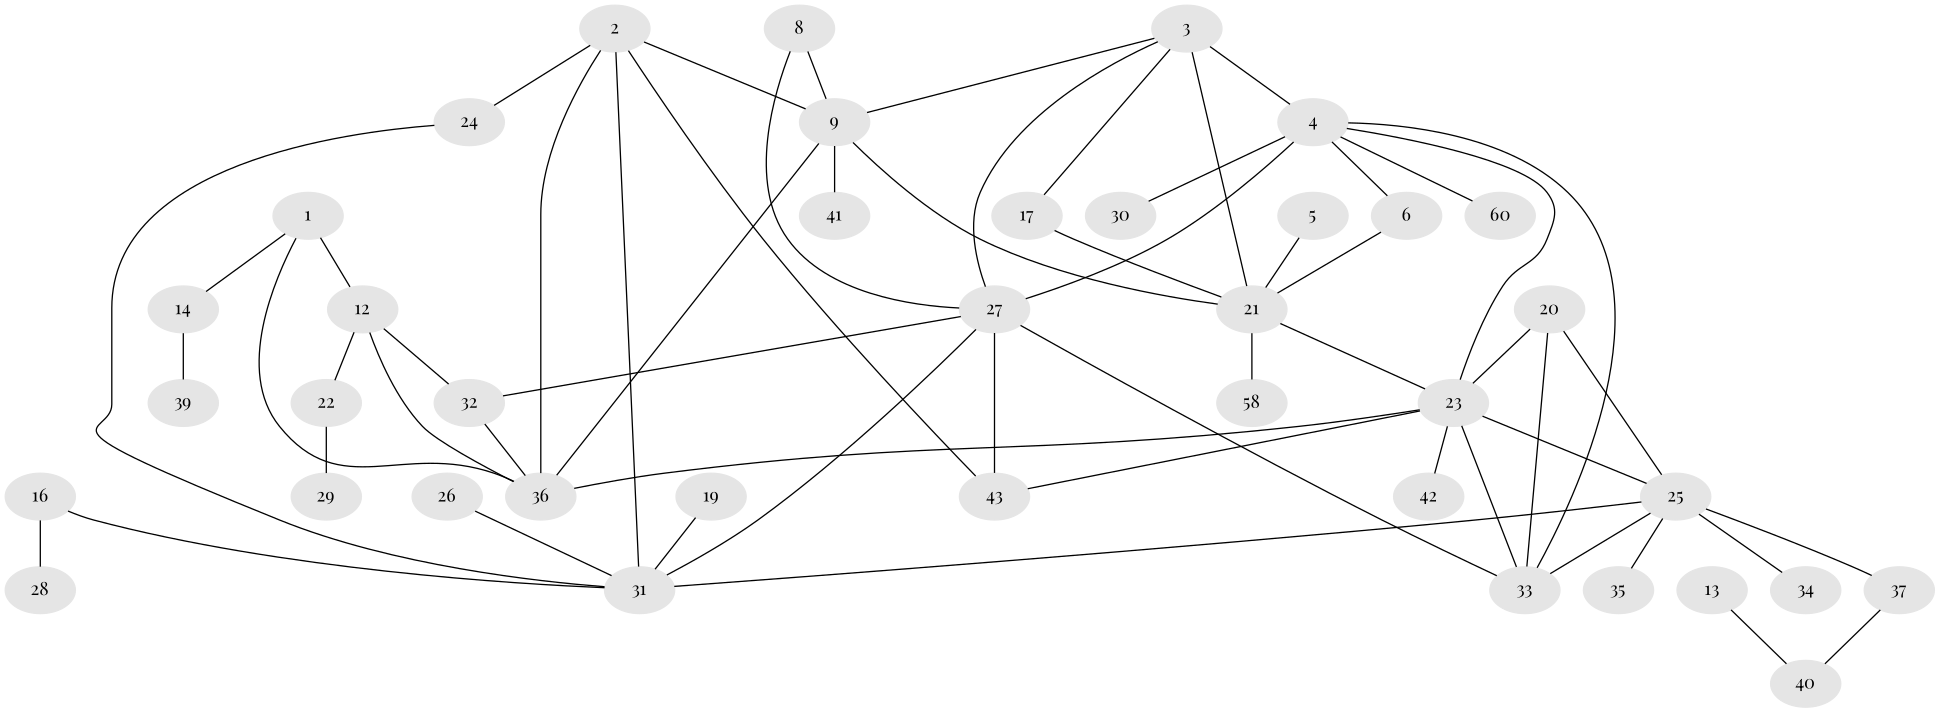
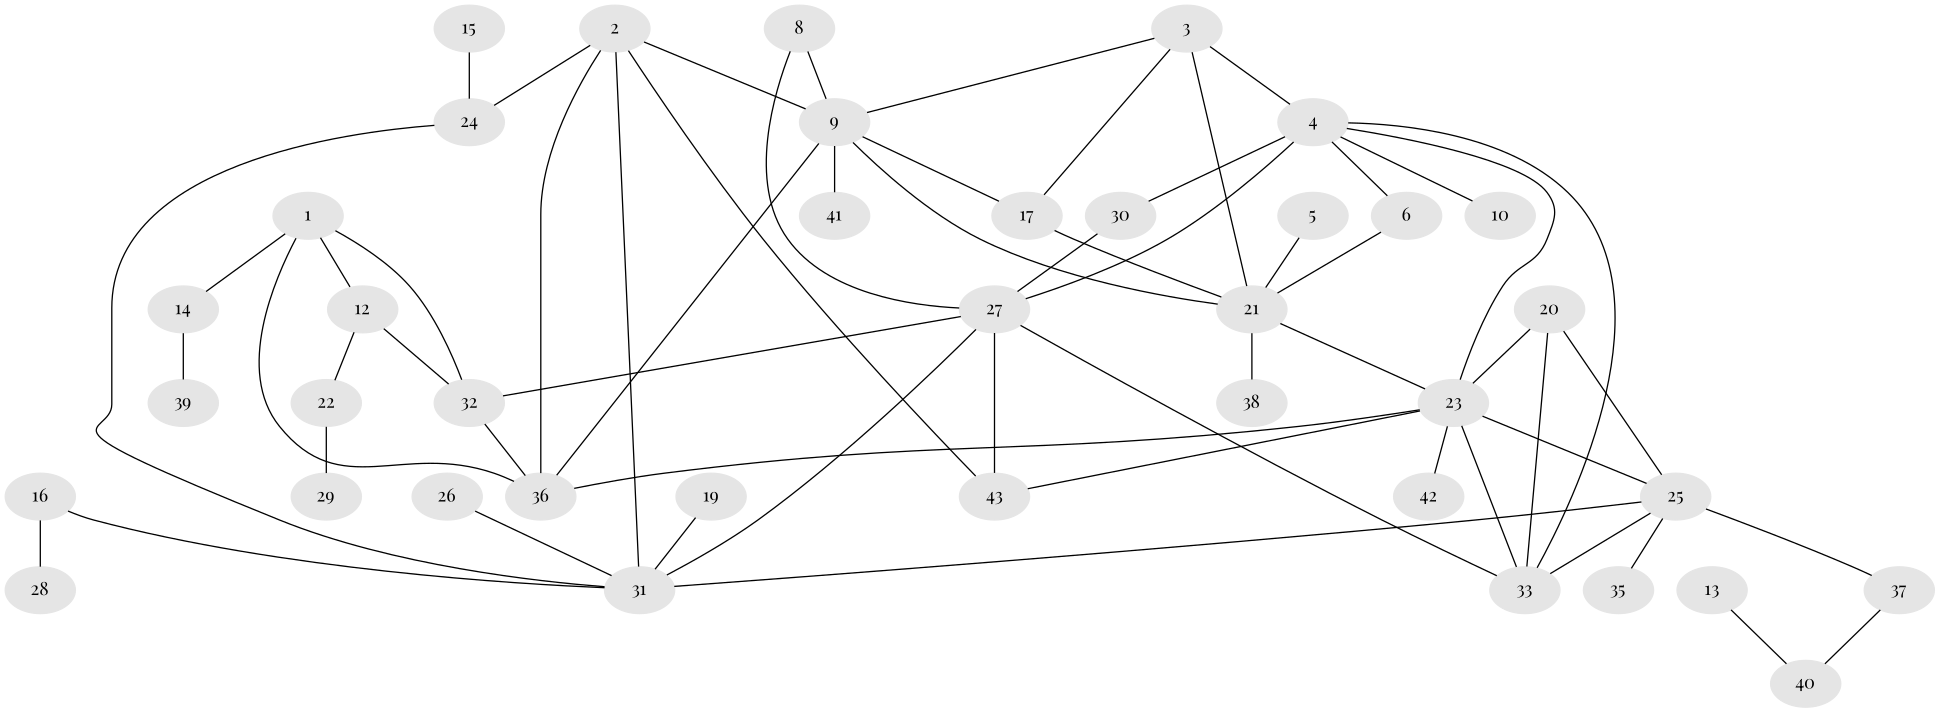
node "15": added
edge "3" -- "27": now "30" -- "27"
edge "9" -- "17": added
node "60": label "60" -> "10"
edge "1" -- "32": added
node "58": label "58" -> "38"
edge "12" -- "36": removed
node "34": removed
